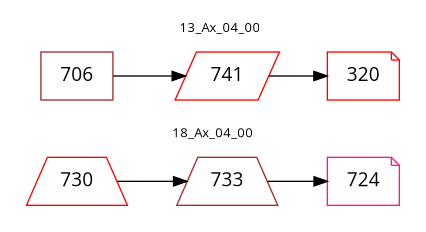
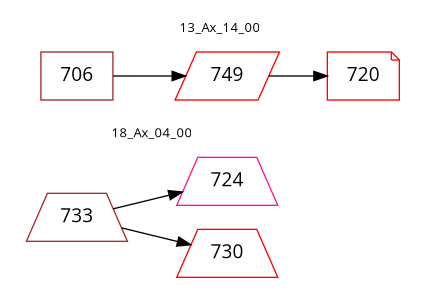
cluster "13_Ax_04_00": label "13_Ax_04_00" -> "13_Ax_14_00"
node "741": label "741" -> "749"
node "320": label "320" -> "720"
edge "730" -> "733": reversed
node "724": shape note -> trapezium
